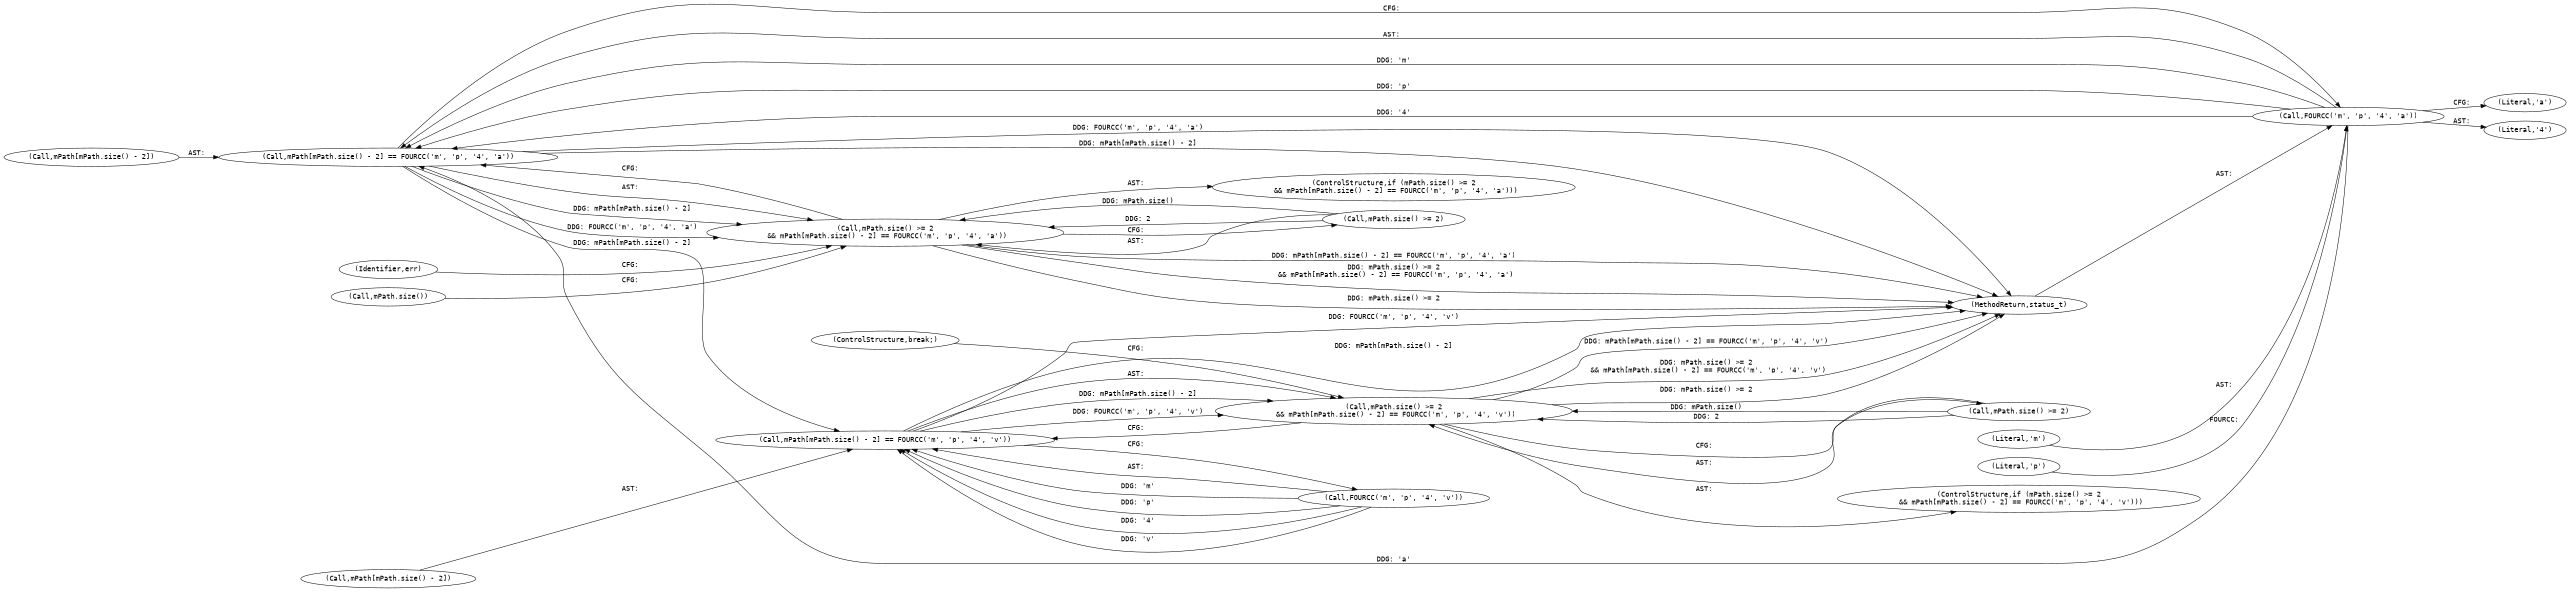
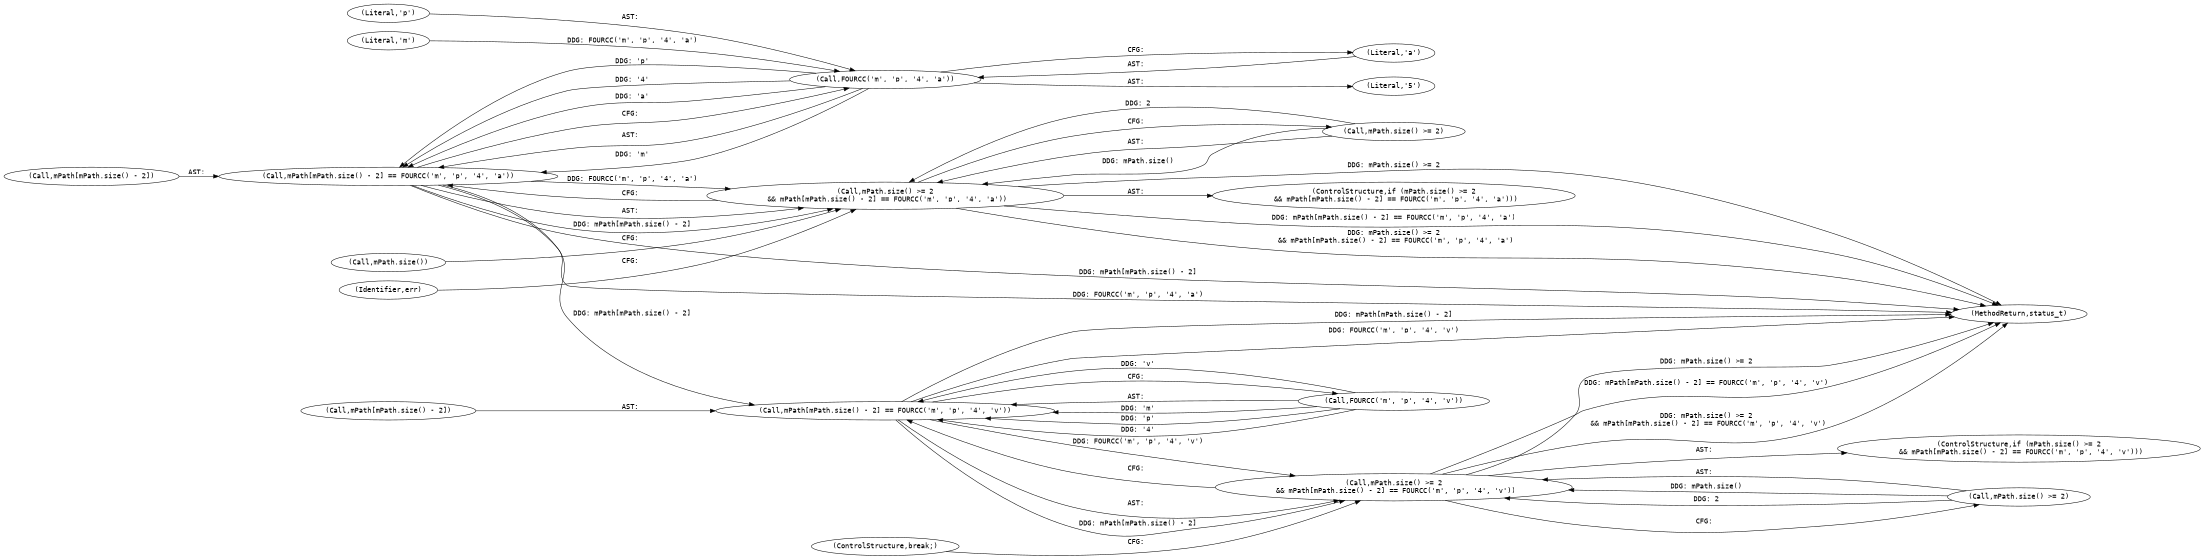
node "(Literal,'4')": label "(Literal,'4')" -> "(Literal,'5')"
edge "(MethodReturn,status_t)" -> "(Call,FOURCC('m', 'p', '4', 'a'))": now "(Literal,'a')" -> "(Call,FOURCC('m', 'p', '4', 'a'))"
edge "(Literal,'m')" -> "(Call,FOURCC('m', 'p', '4', 'a'))": label "AST: " -> "DDG: FOURCC('m', 'p', '4', 'a')"
edge "(Literal,'p')" -> "(Call,FOURCC('m', 'p', '4', 'a'))": label "FOURCC: " -> "AST: "
